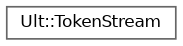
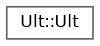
node "Ult::TokenStream": label "Ult::TokenStream" -> "Ult::Ult"
